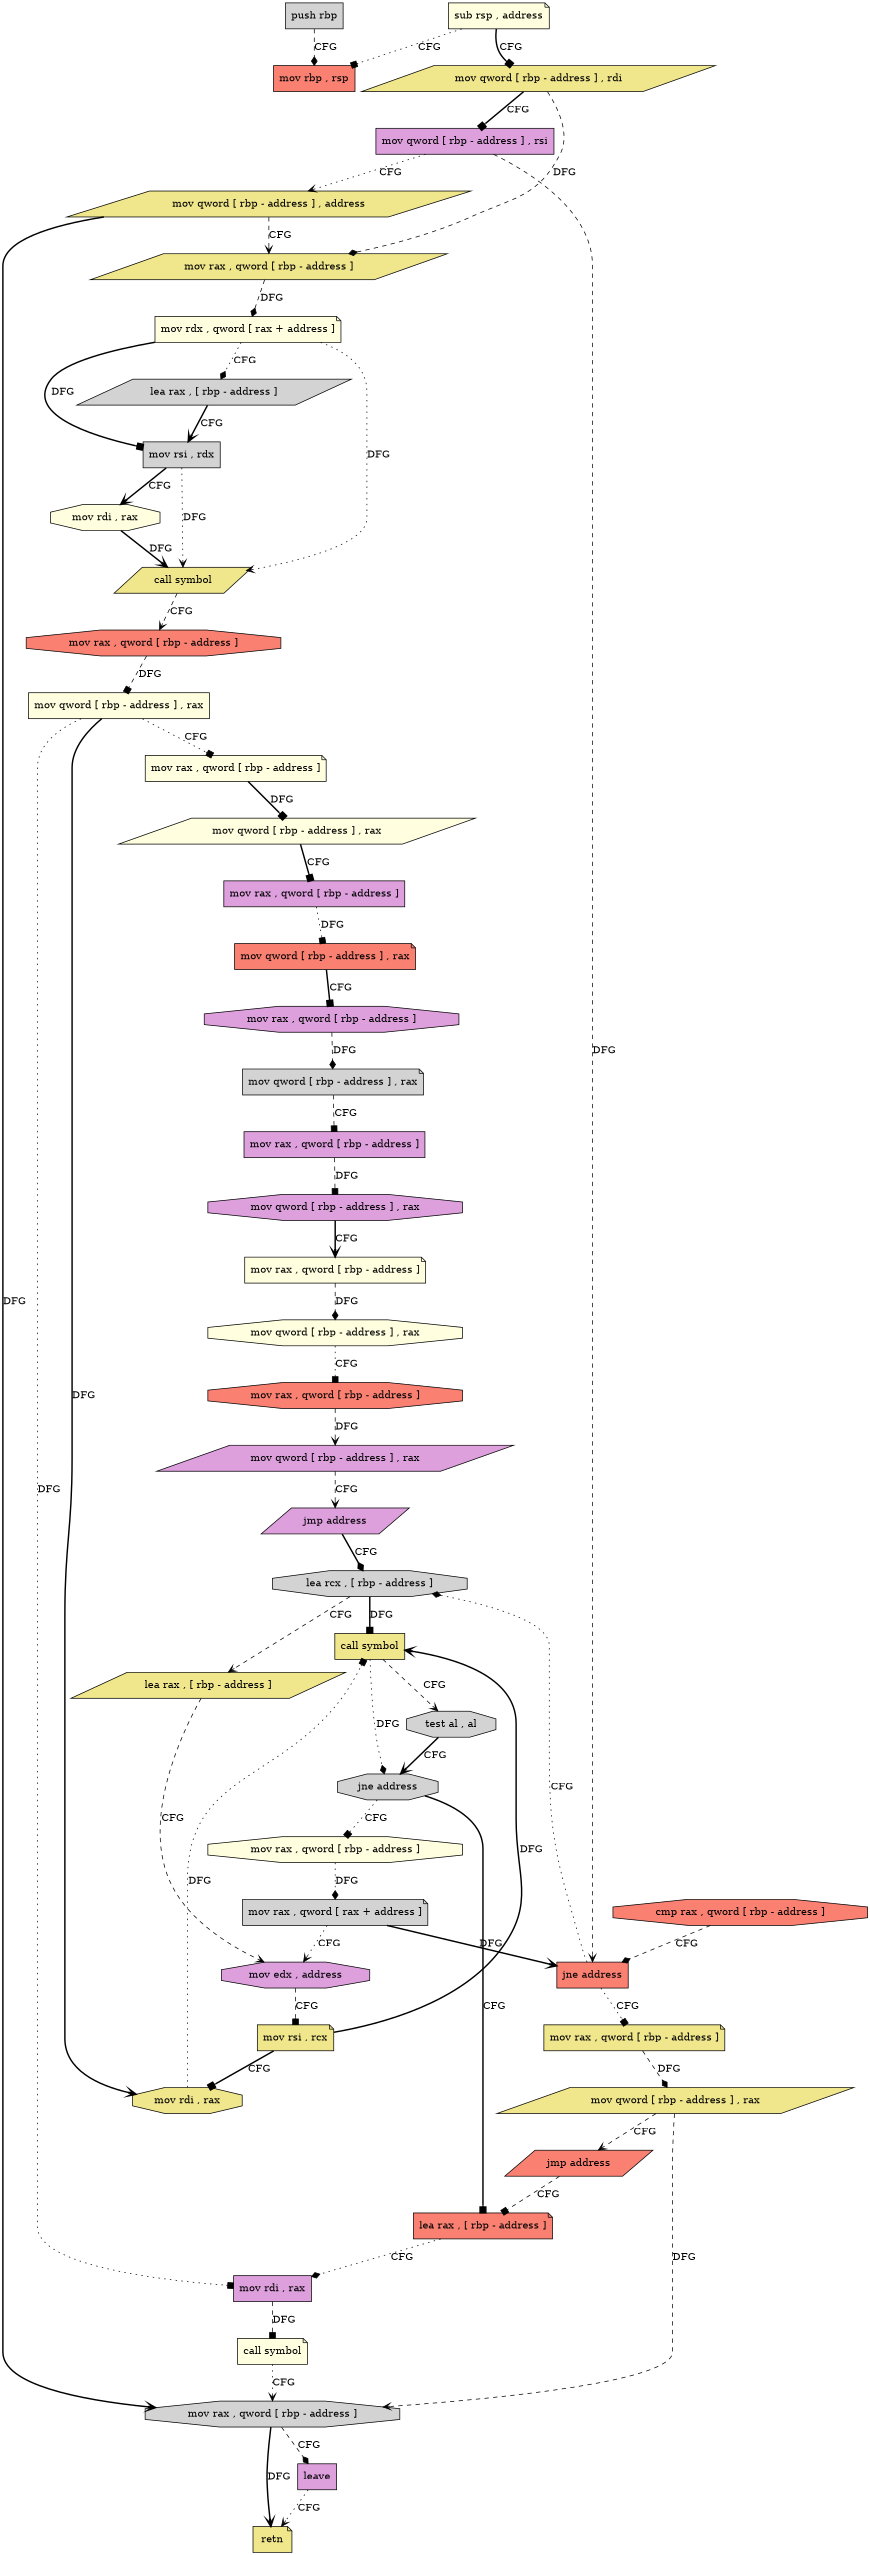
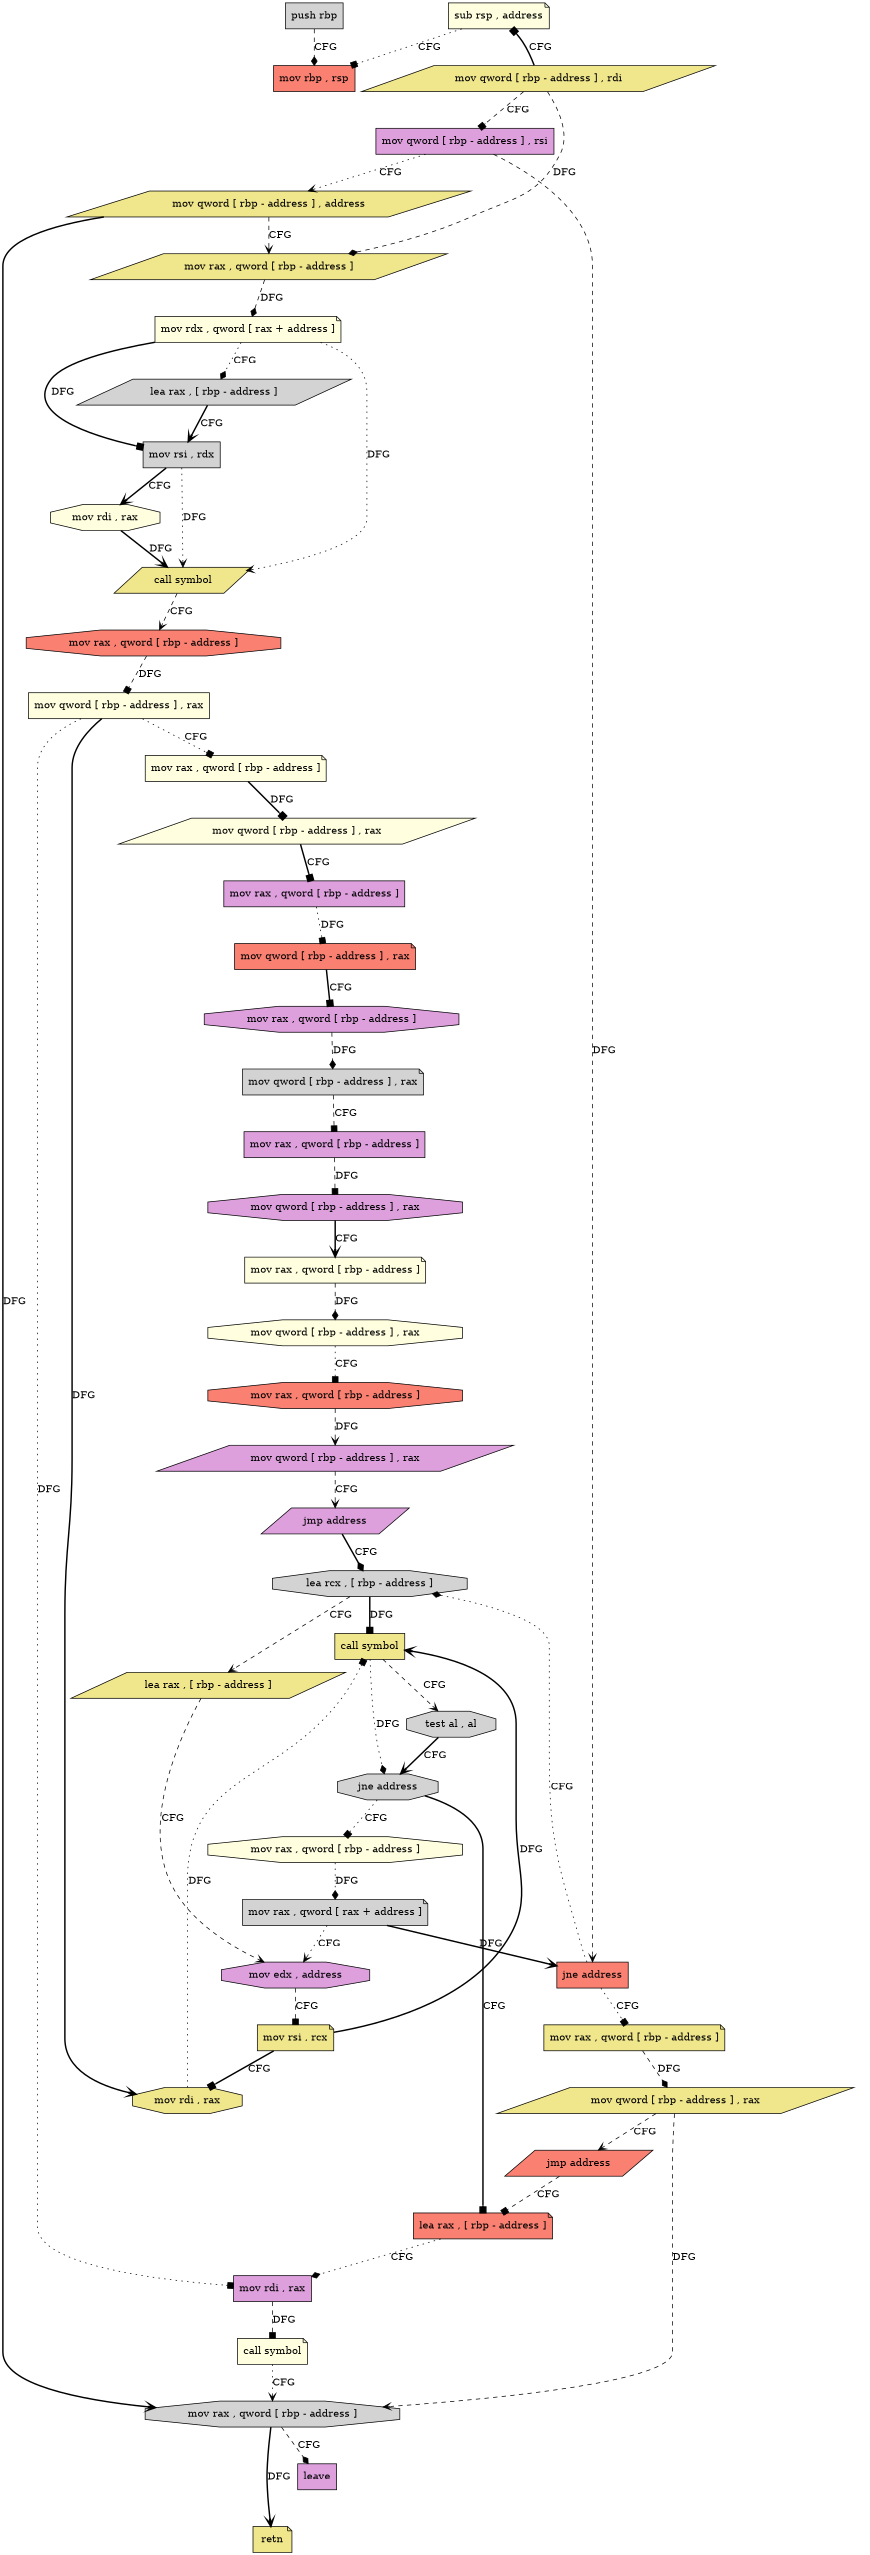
edge "sub rsp , address" -> "mov qword [ rbp - address ] , rdi": reversed
edge "mov qword [ rbp - address ] , rdi" -> "mov qword [ rbp - address ] , rsi": style bold -> dashed
node "cmp rax , qword [ rbp - address ]": removed
edge "leave" -> "retn": removed, label "CFG"
